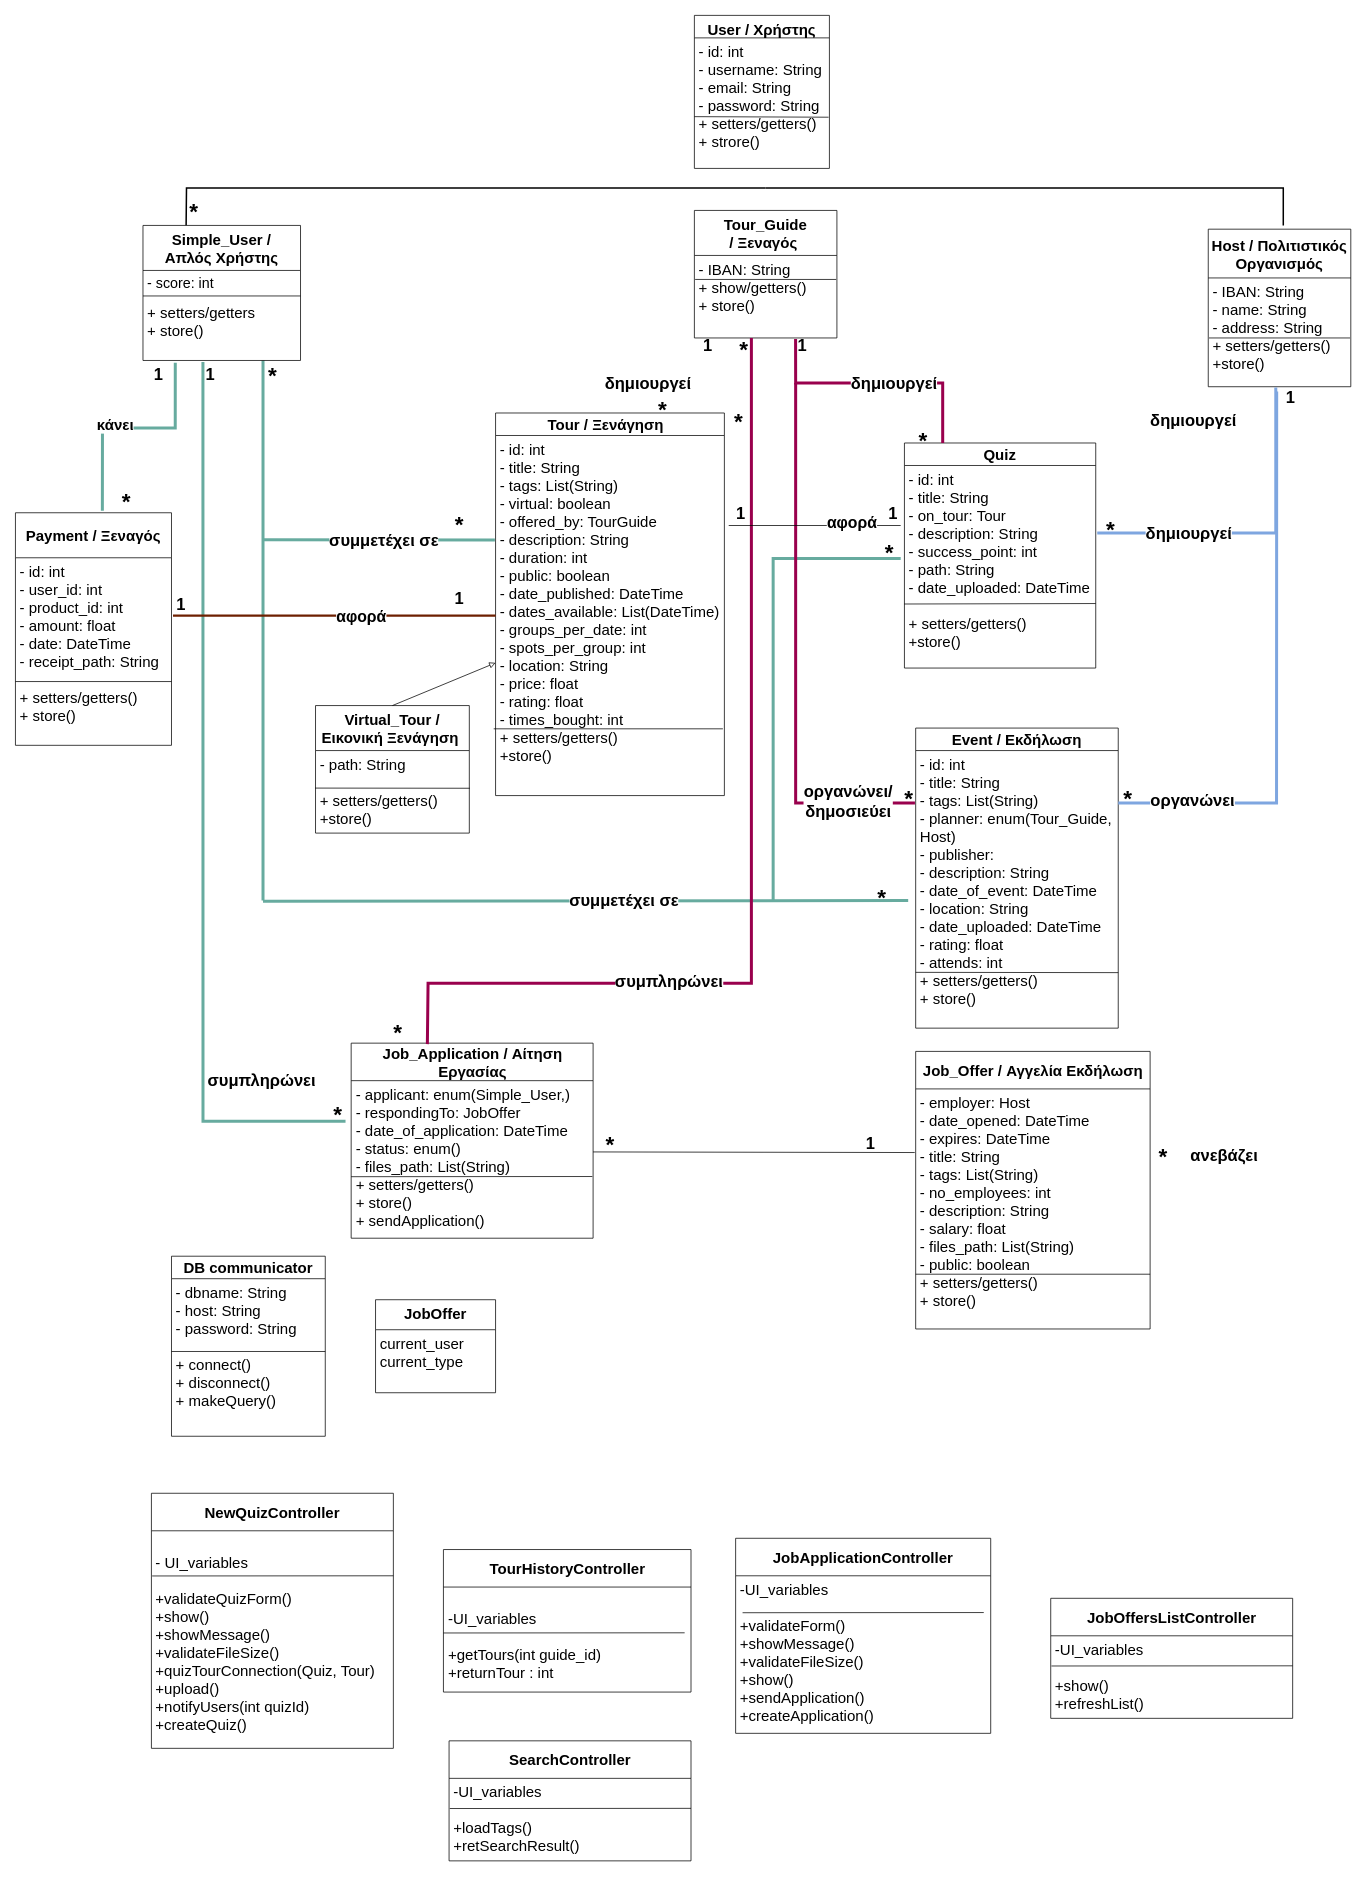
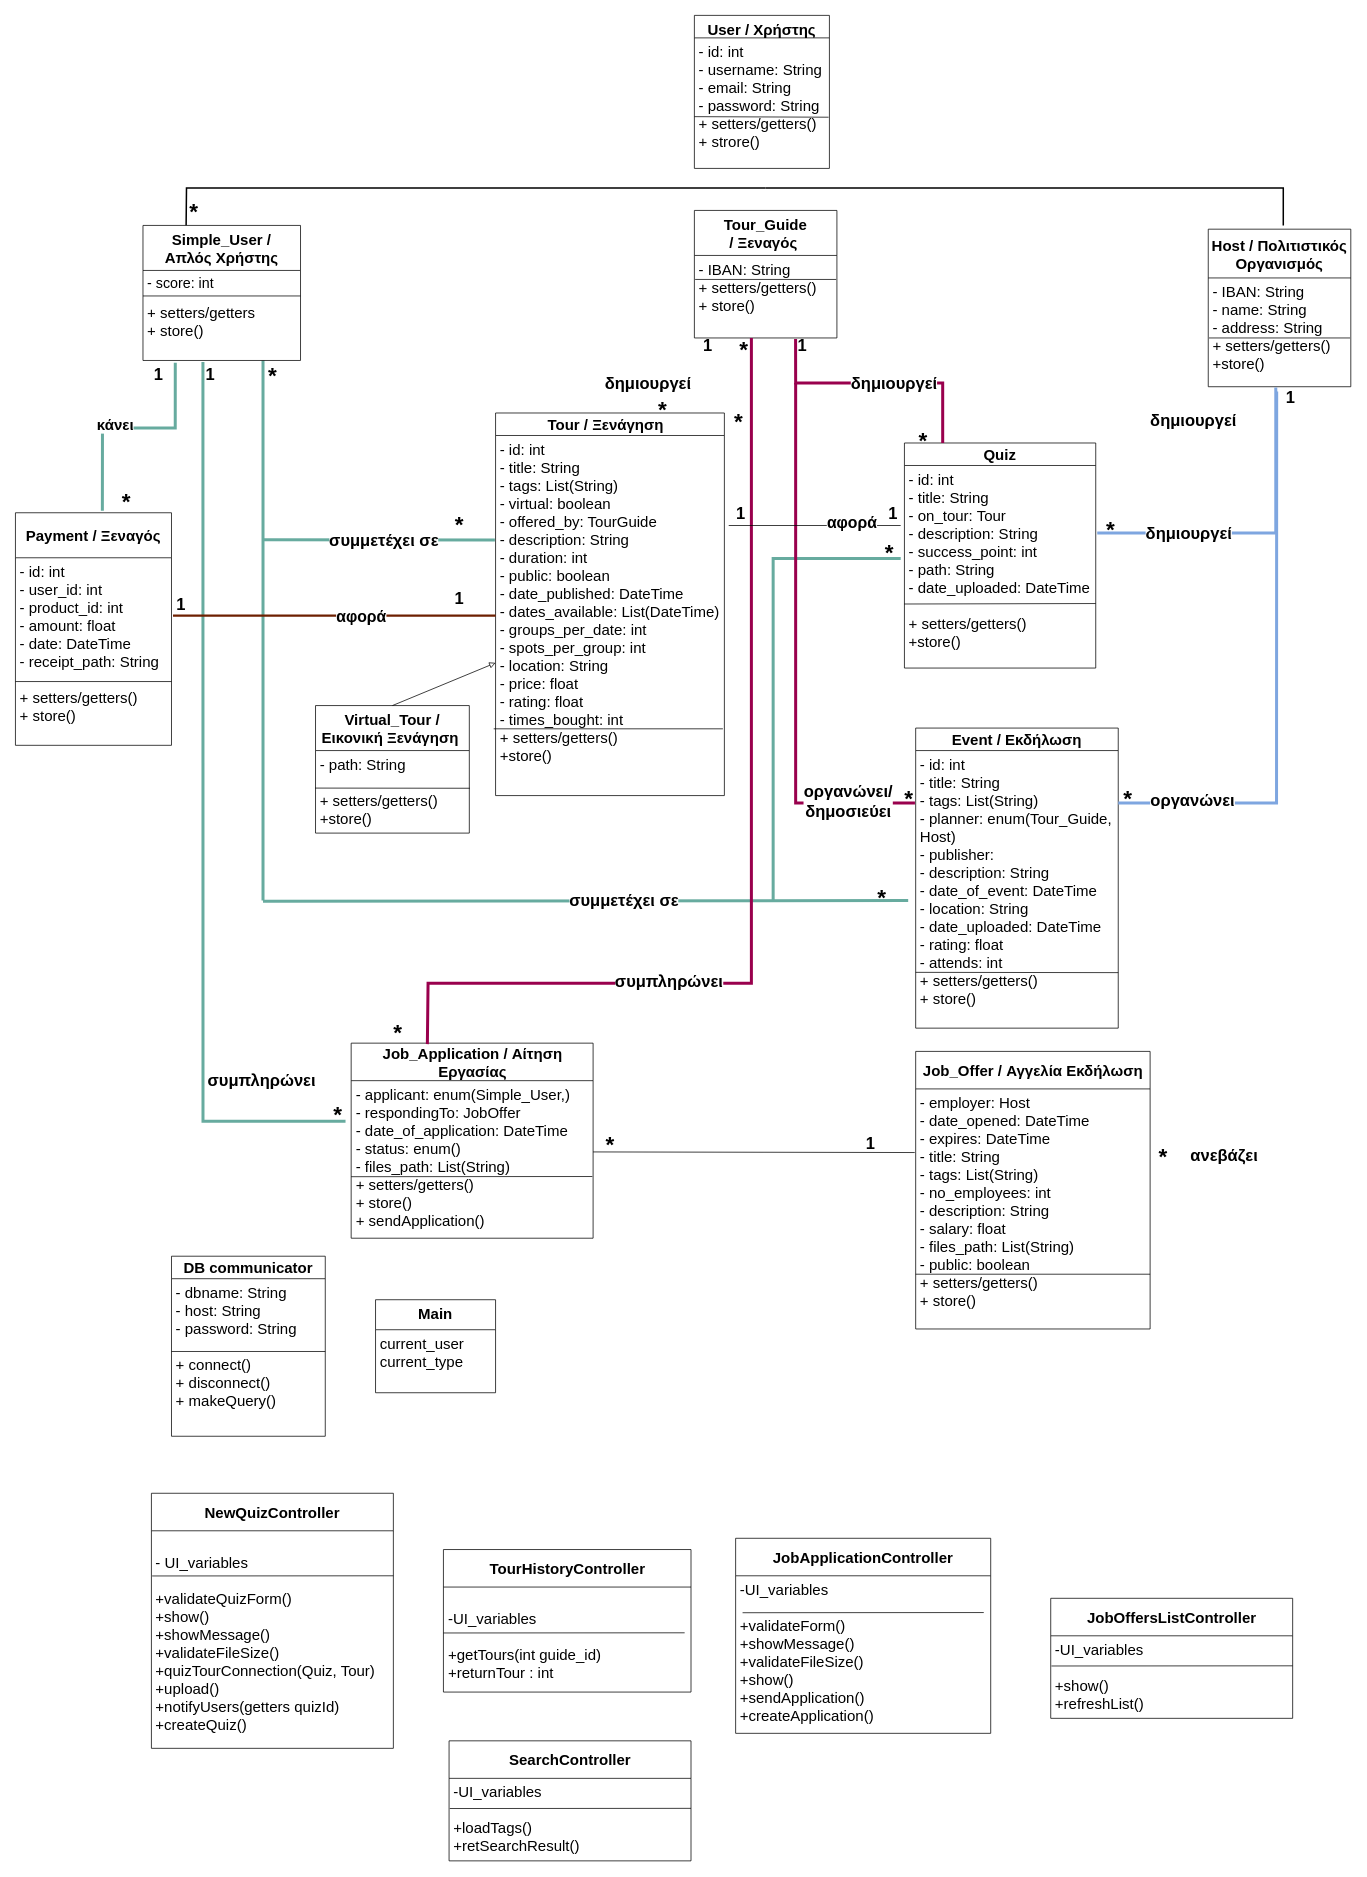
node "- IBAN: String + show/getters() + store()": label "- IBAN: String + show/getters() + store()" -> "- IBAN: String + setters/getters() + store()"
node "JobOffer": label "JobOffer" -> "Main"
node "- UI_variables +validateQuizForm() +show() +showMessage() +validateFileSize() +quizTourConnection(Quiz, Tour) +upload() +notifyUsers(int quizId) +createQuiz()": label "- UI_variables +validateQuizForm() +show() +showMessage() +validateFileSize() +quizTourConnection(Quiz, Tour) +upload() +notifyUsers(int quizId) +createQuiz()" -> "- UI_variables +validateQuizForm() +show() +showMessage() +validateFileSize() +quizTourConnection(Quiz, Tour) +upload() +notifyUsers(getters quizId) +createQuiz()"
